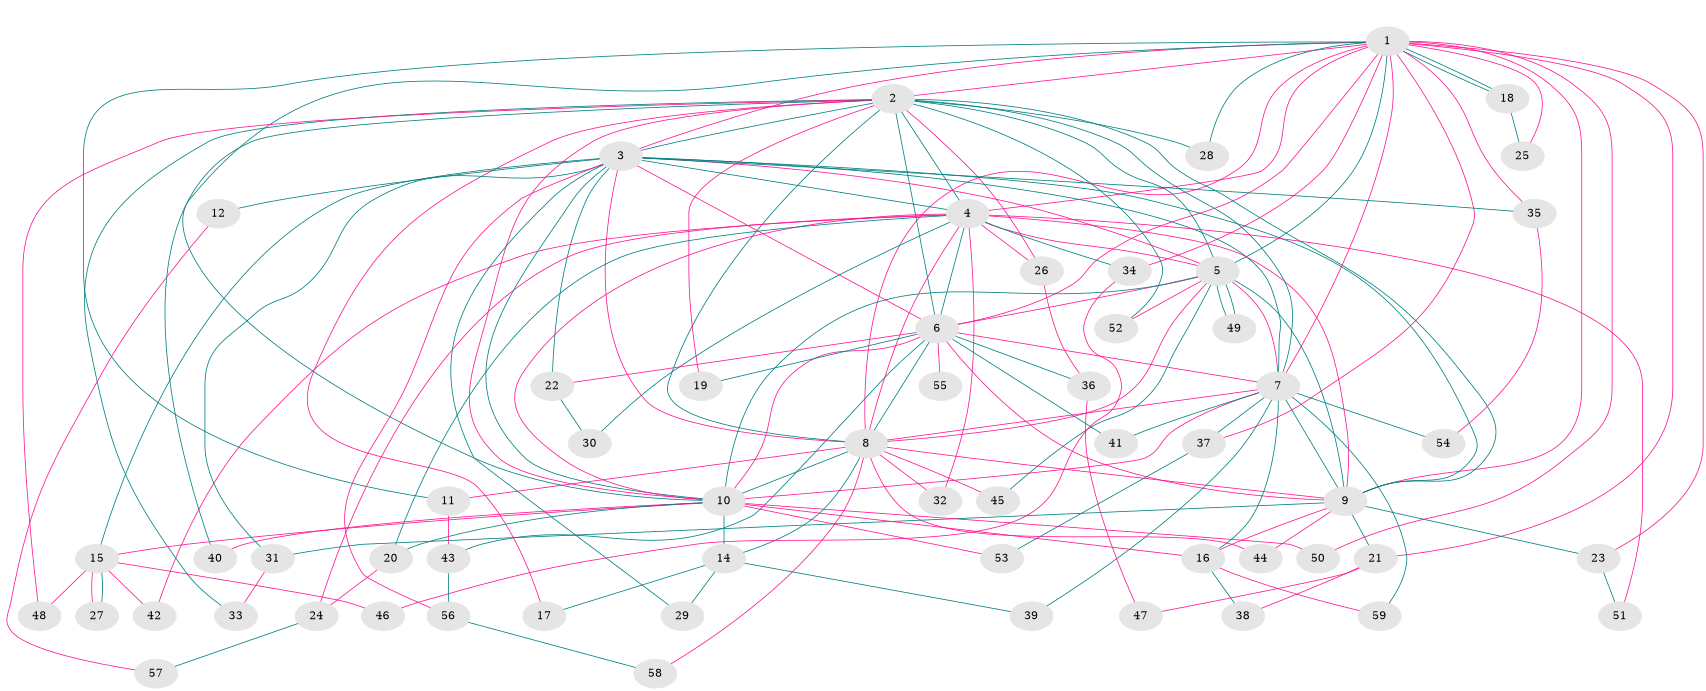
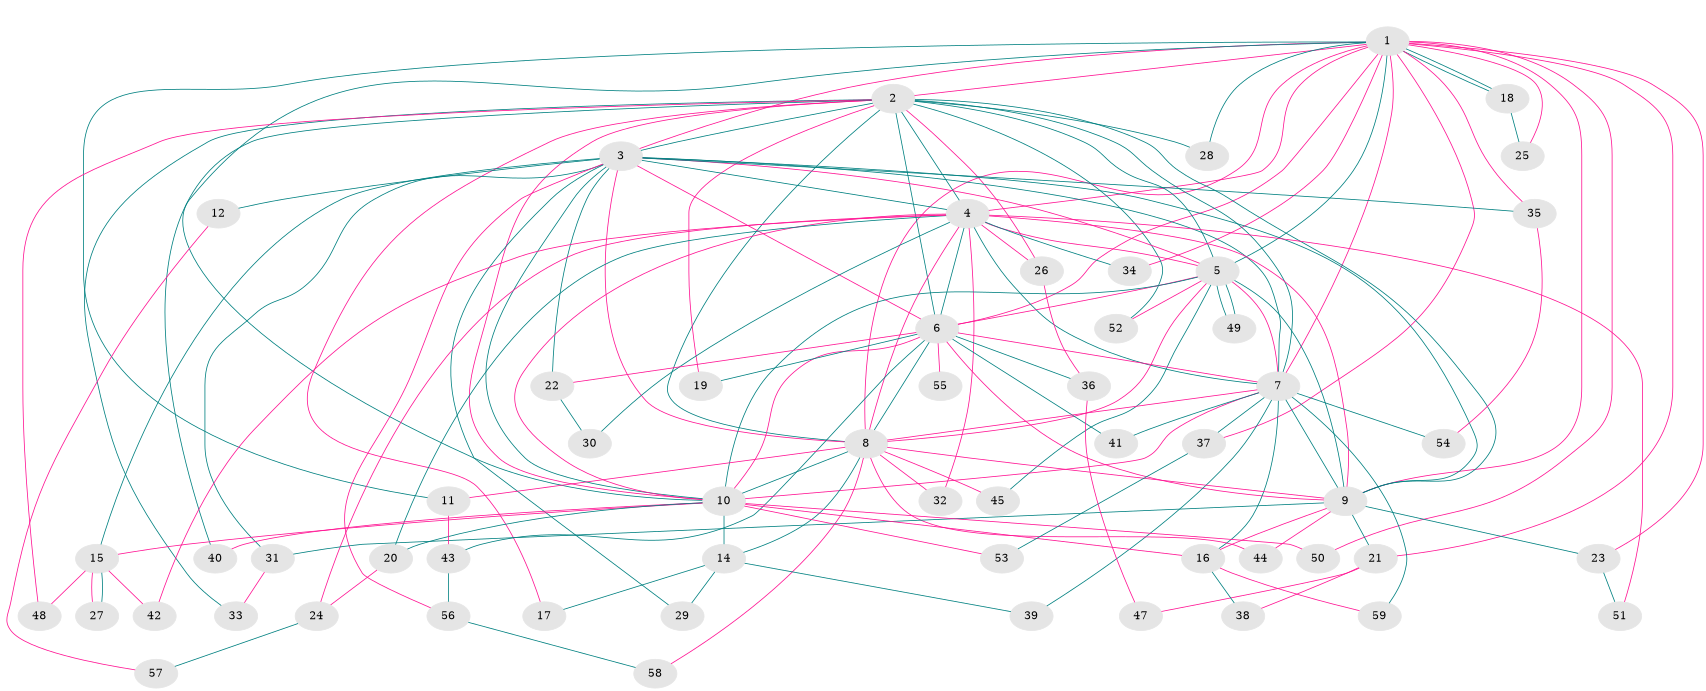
edge "4" -- "7": added
node "46": removed
